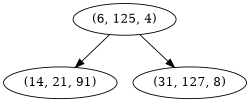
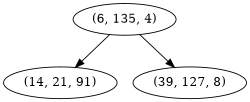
node "(6, 125, 4)": label "(6, 125, 4)" -> "(6, 135, 4)"
node "(31, 127, 8)": label "(31, 127, 8)" -> "(39, 127, 8)"
